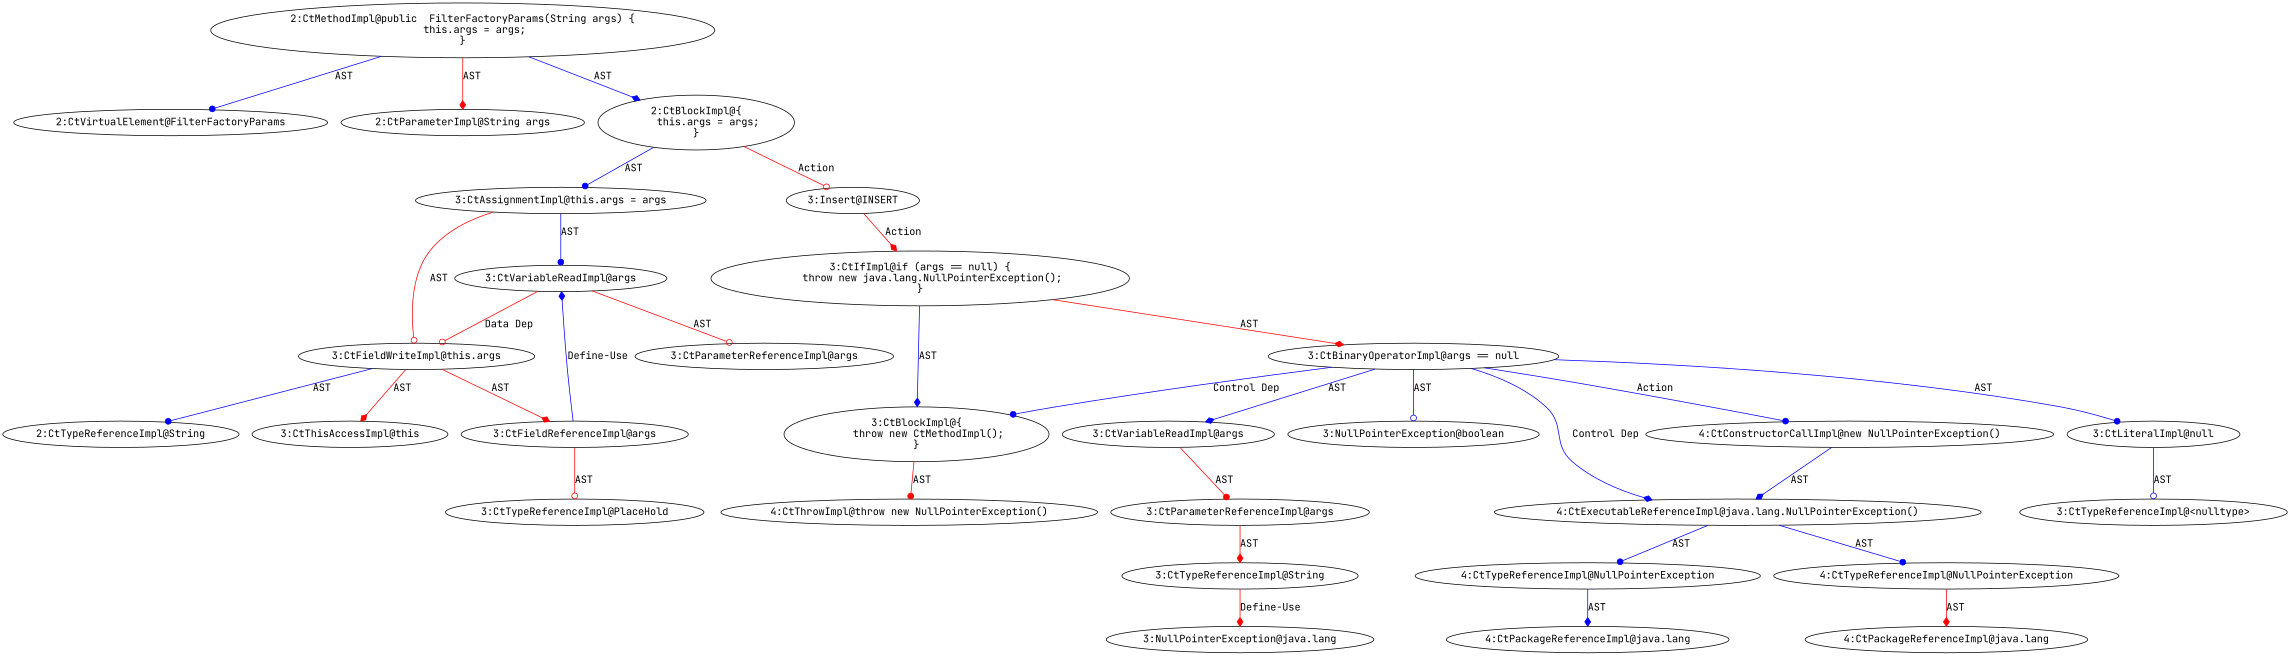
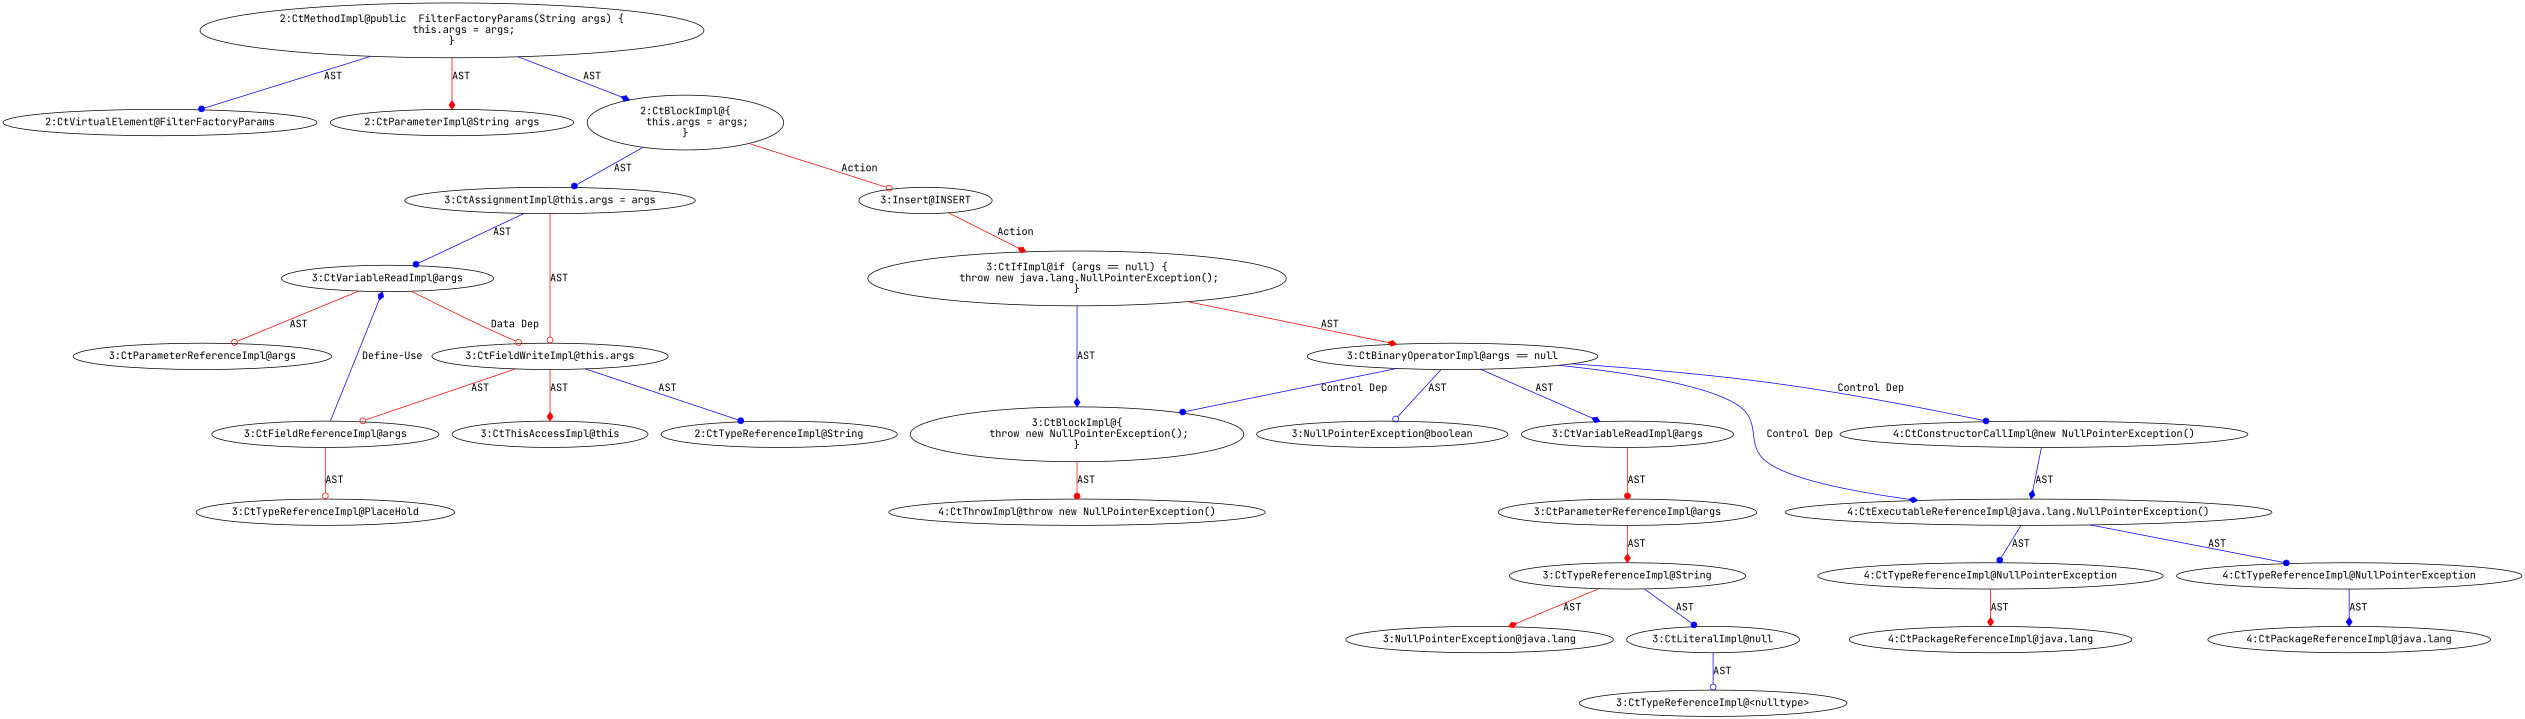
edge "3:CtBinaryOperatorImpl@args == null" -> "3:CtLiteralImpl@null": now "3:CtTypeReferenceImpl@String" -> "3:CtLiteralImpl@null"
edge "3:CtBinaryOperatorImpl@args == null" -> "4:CtConstructorCallImpl@new NullPointerException()": label "Action" -> "Control Dep"
edge "3:CtFieldWriteImpl@this.args" -> "3:CtFieldReferenceImpl@args": arrowhead diamond -> odot
node "3:CtBlockImpl@{ throw new CtMethodImpl(); }": label "3:CtBlockImpl@{ throw new CtMethodImpl(); }" -> "3:CtBlockImpl@{ throw new NullPointerException(); }"
edge "3:CtTypeReferenceImpl@String" -> "3:NullPointerException@java.lang": label "Define-Use" -> "AST"
